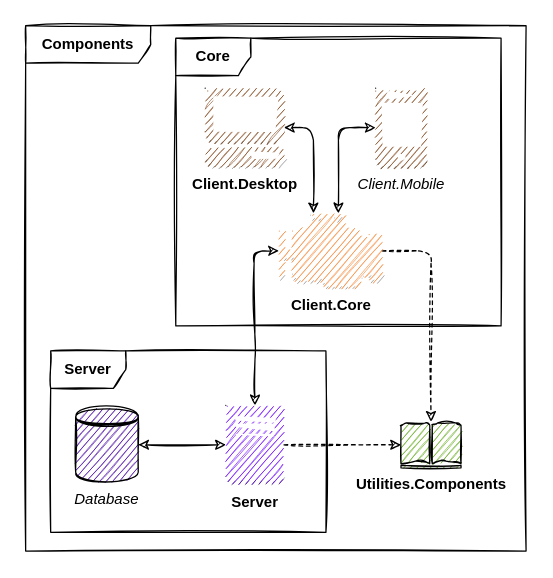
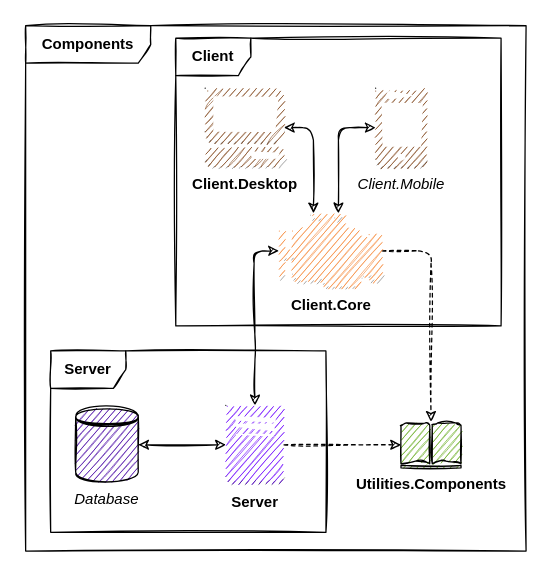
node "Core": label "Core" -> "Client"
